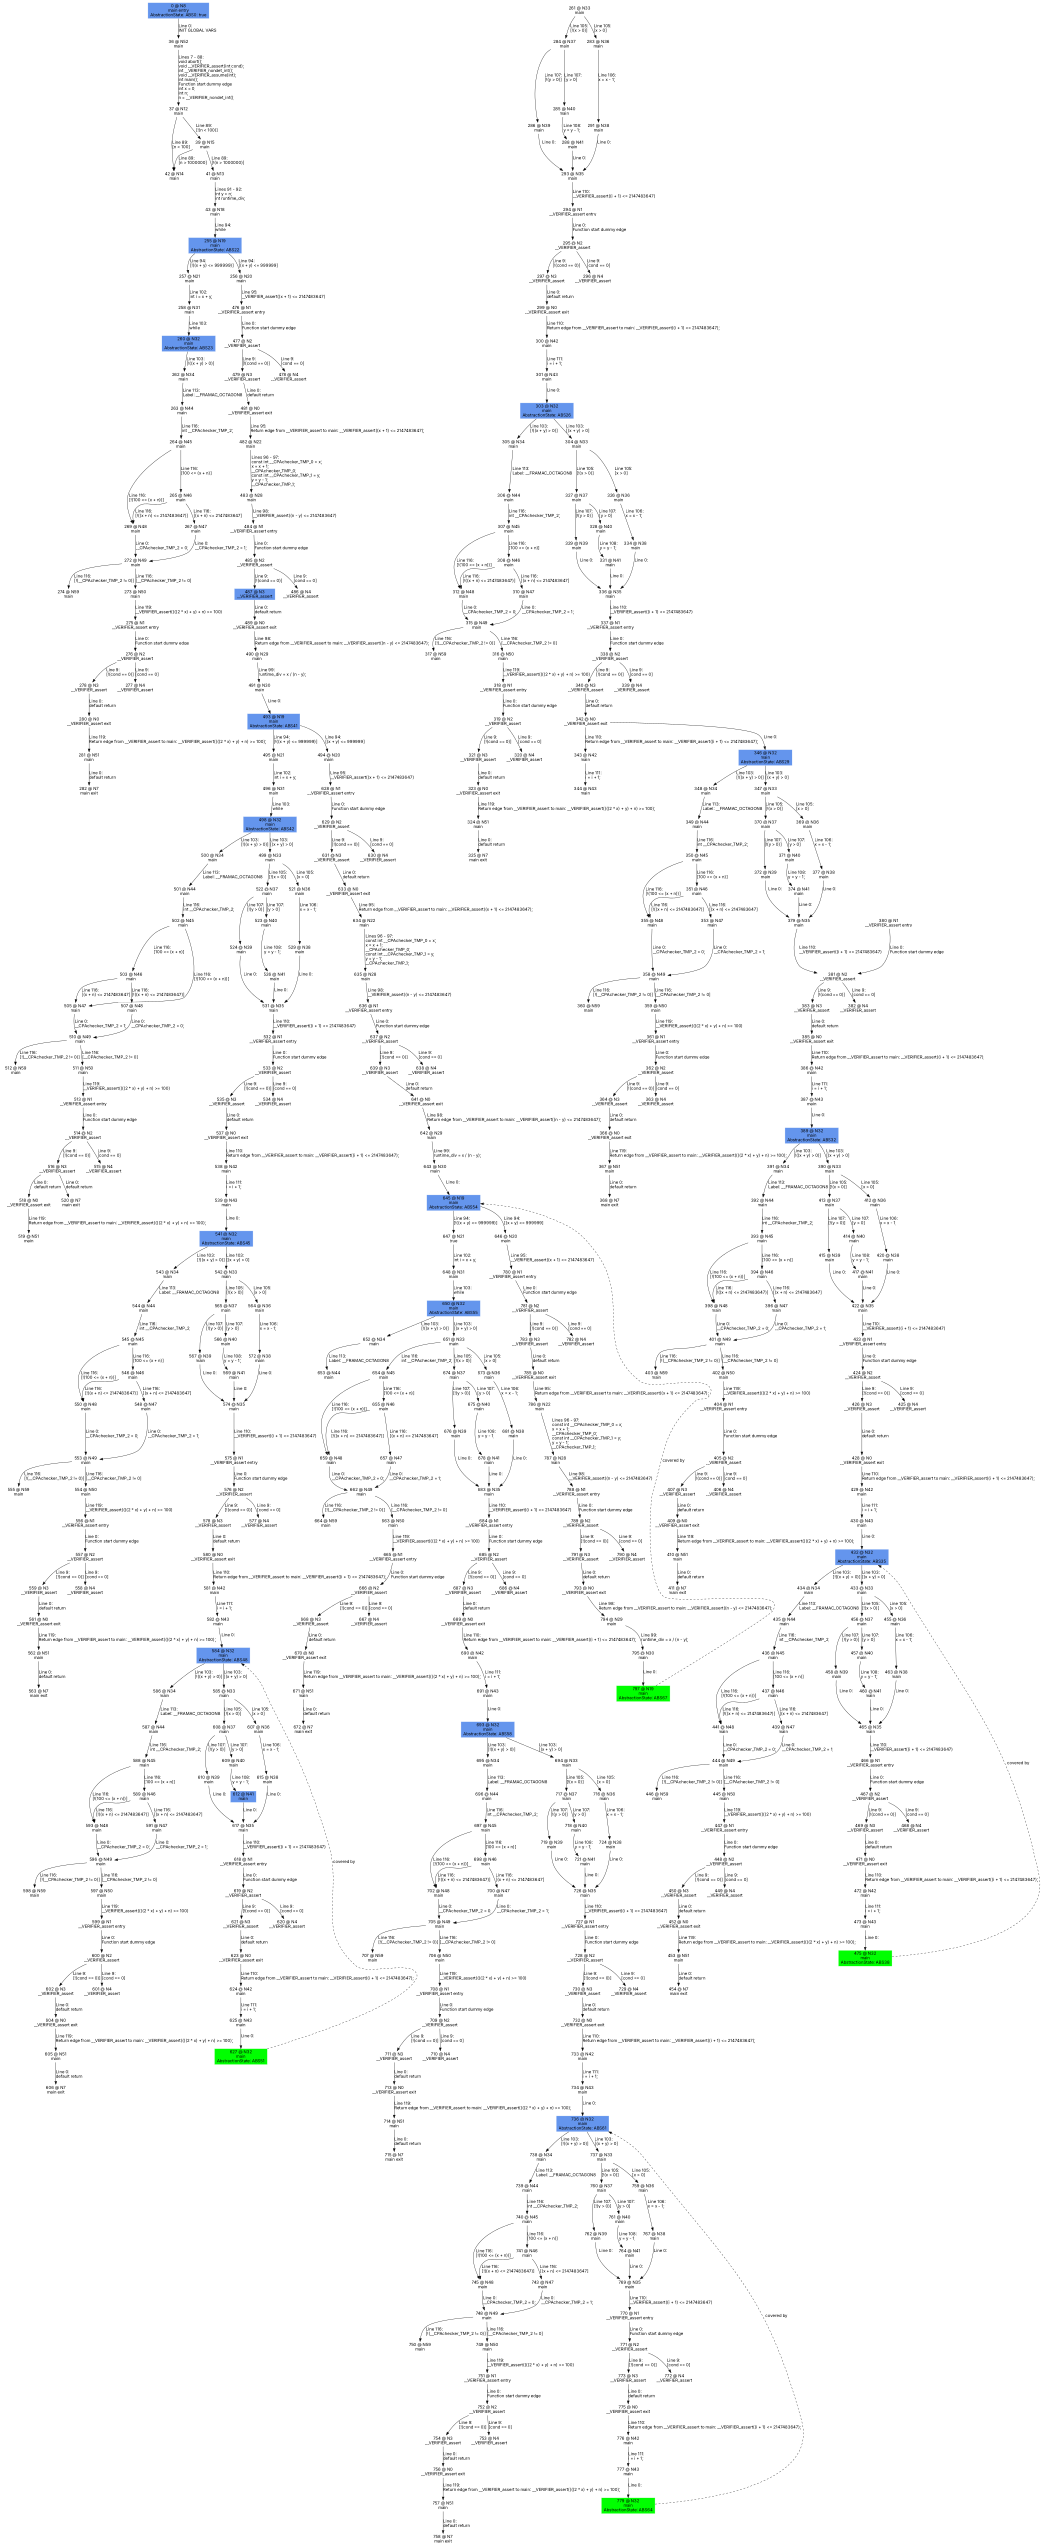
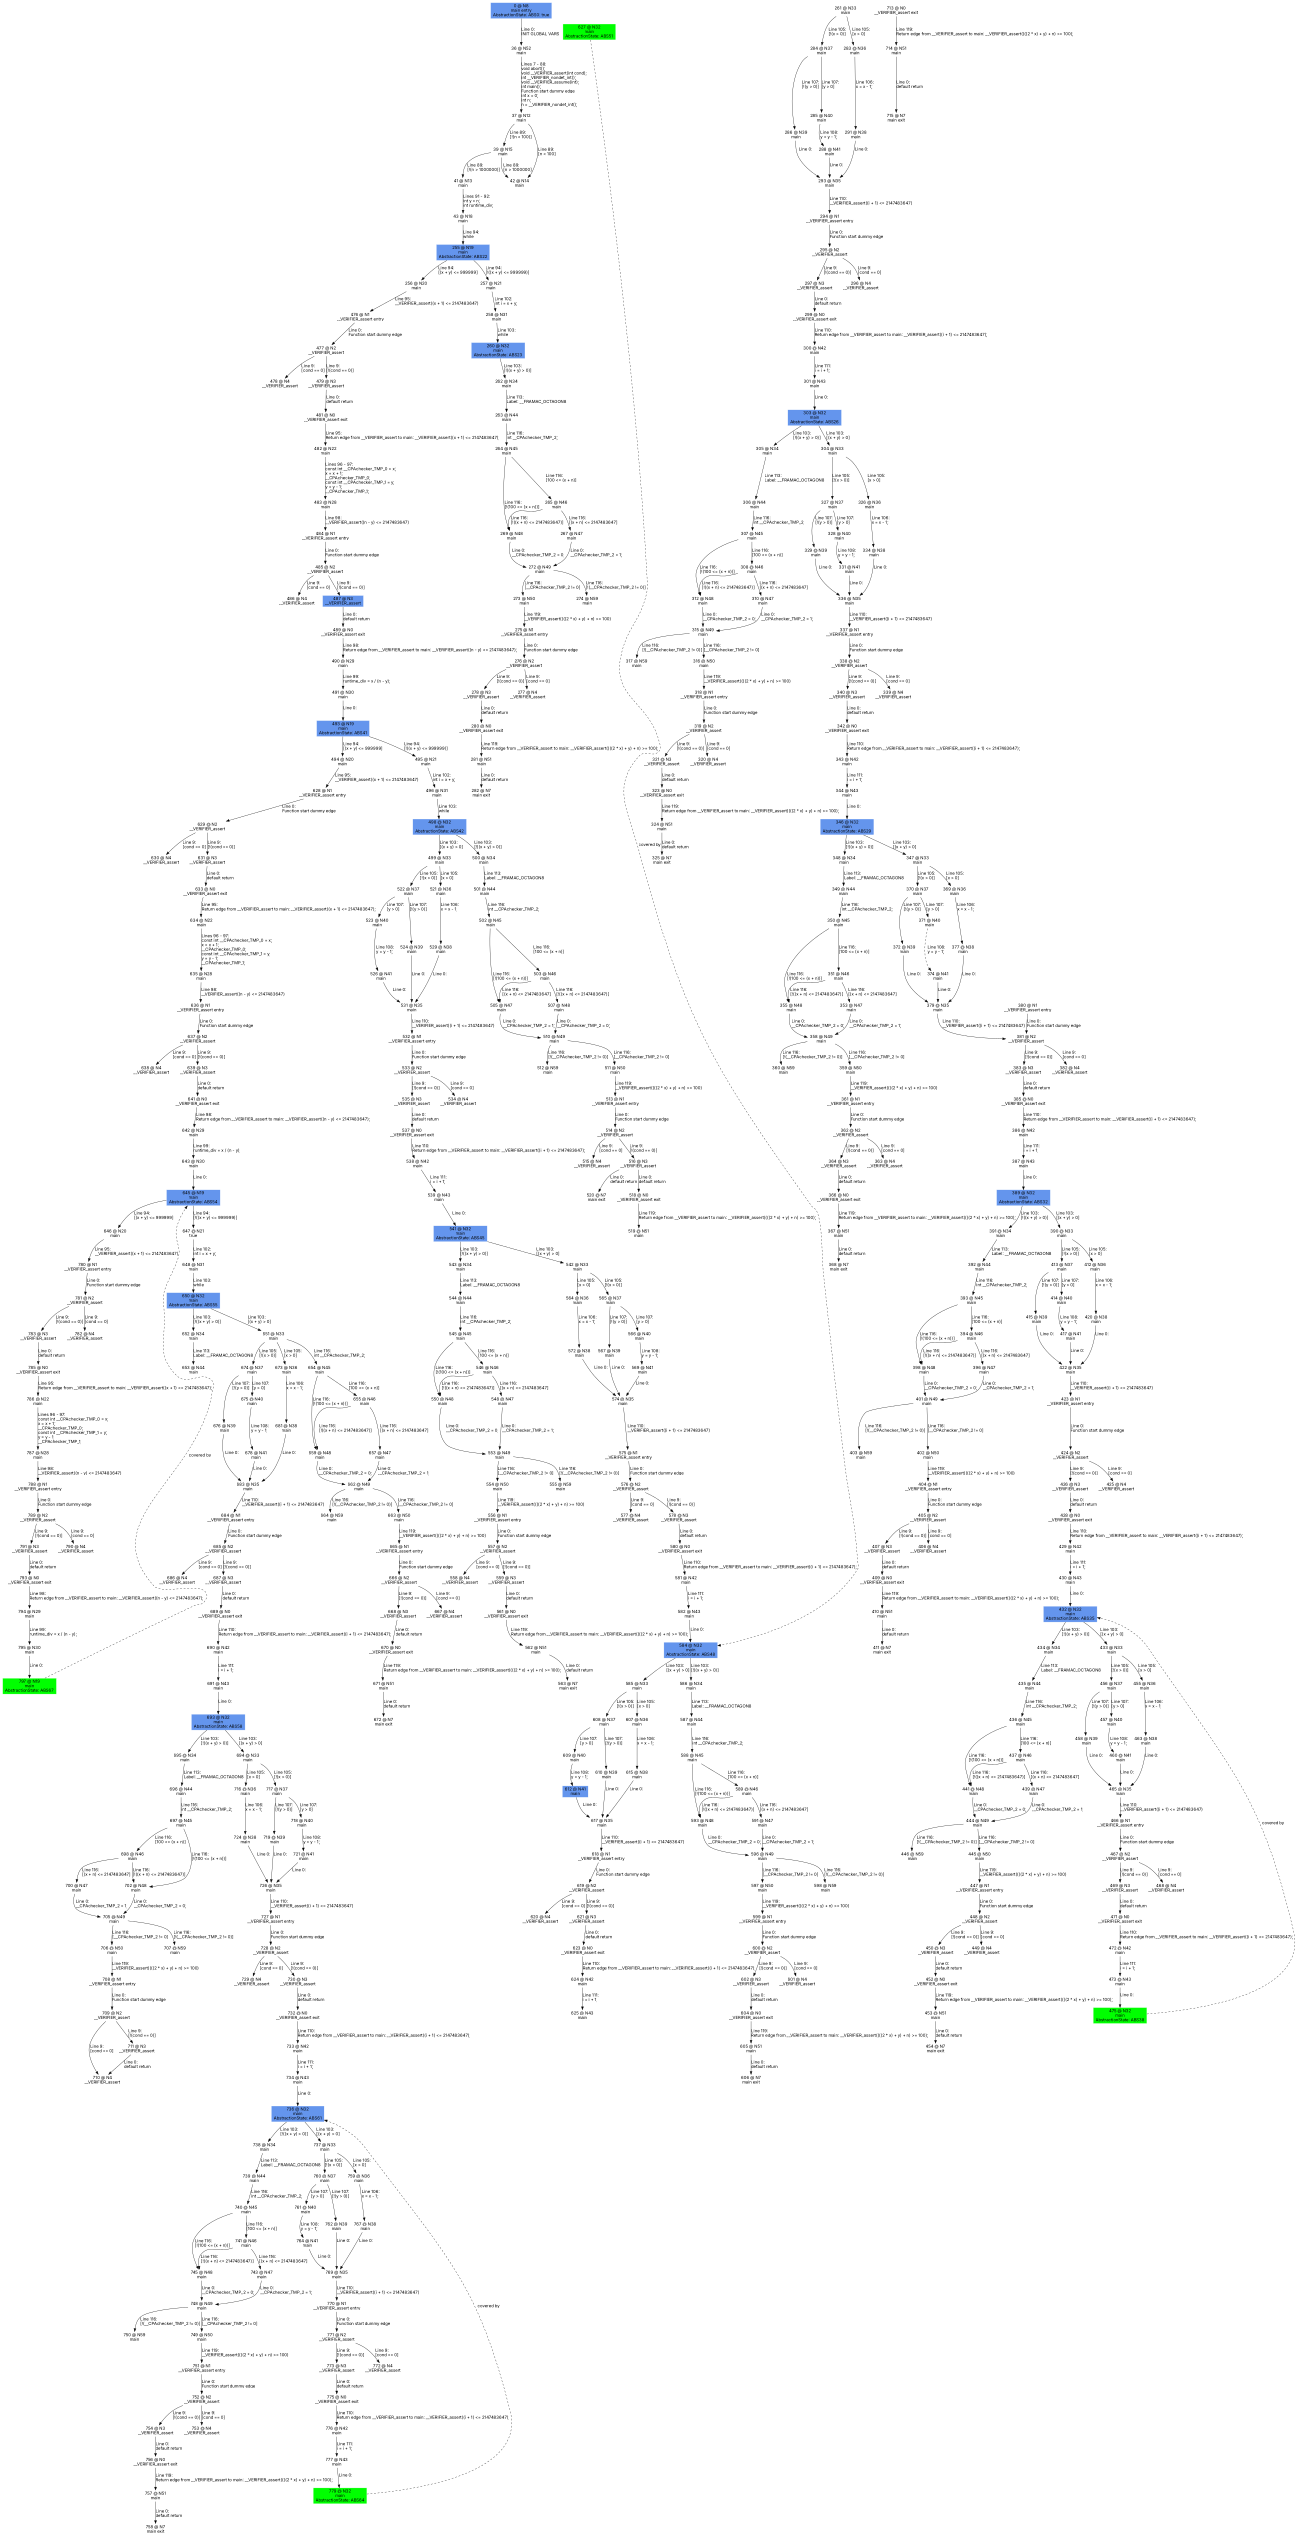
edge "342 @ N0 __VERIFIER_assert exit" -> "346 @ N32 main AbstractionState: ABS29": now "344 @ N43 main" -> "346 @ N32 main AbstractionState: ABS29"
edge "371 @ N40 main" -> "374 @ N41 main": style solid -> dashed
edge "625 @ N43 main" -> "627 @ N32 main AbstractionState: ABS51": removed, label "Line 0:"
edge "711 @ N3 __VERIFIER_assert" -> "713 @ N0 __VERIFIER_assert exit": now "711 @ N3 __VERIFIER_assert" -> "710 @ N4 __VERIFIER_assert"
